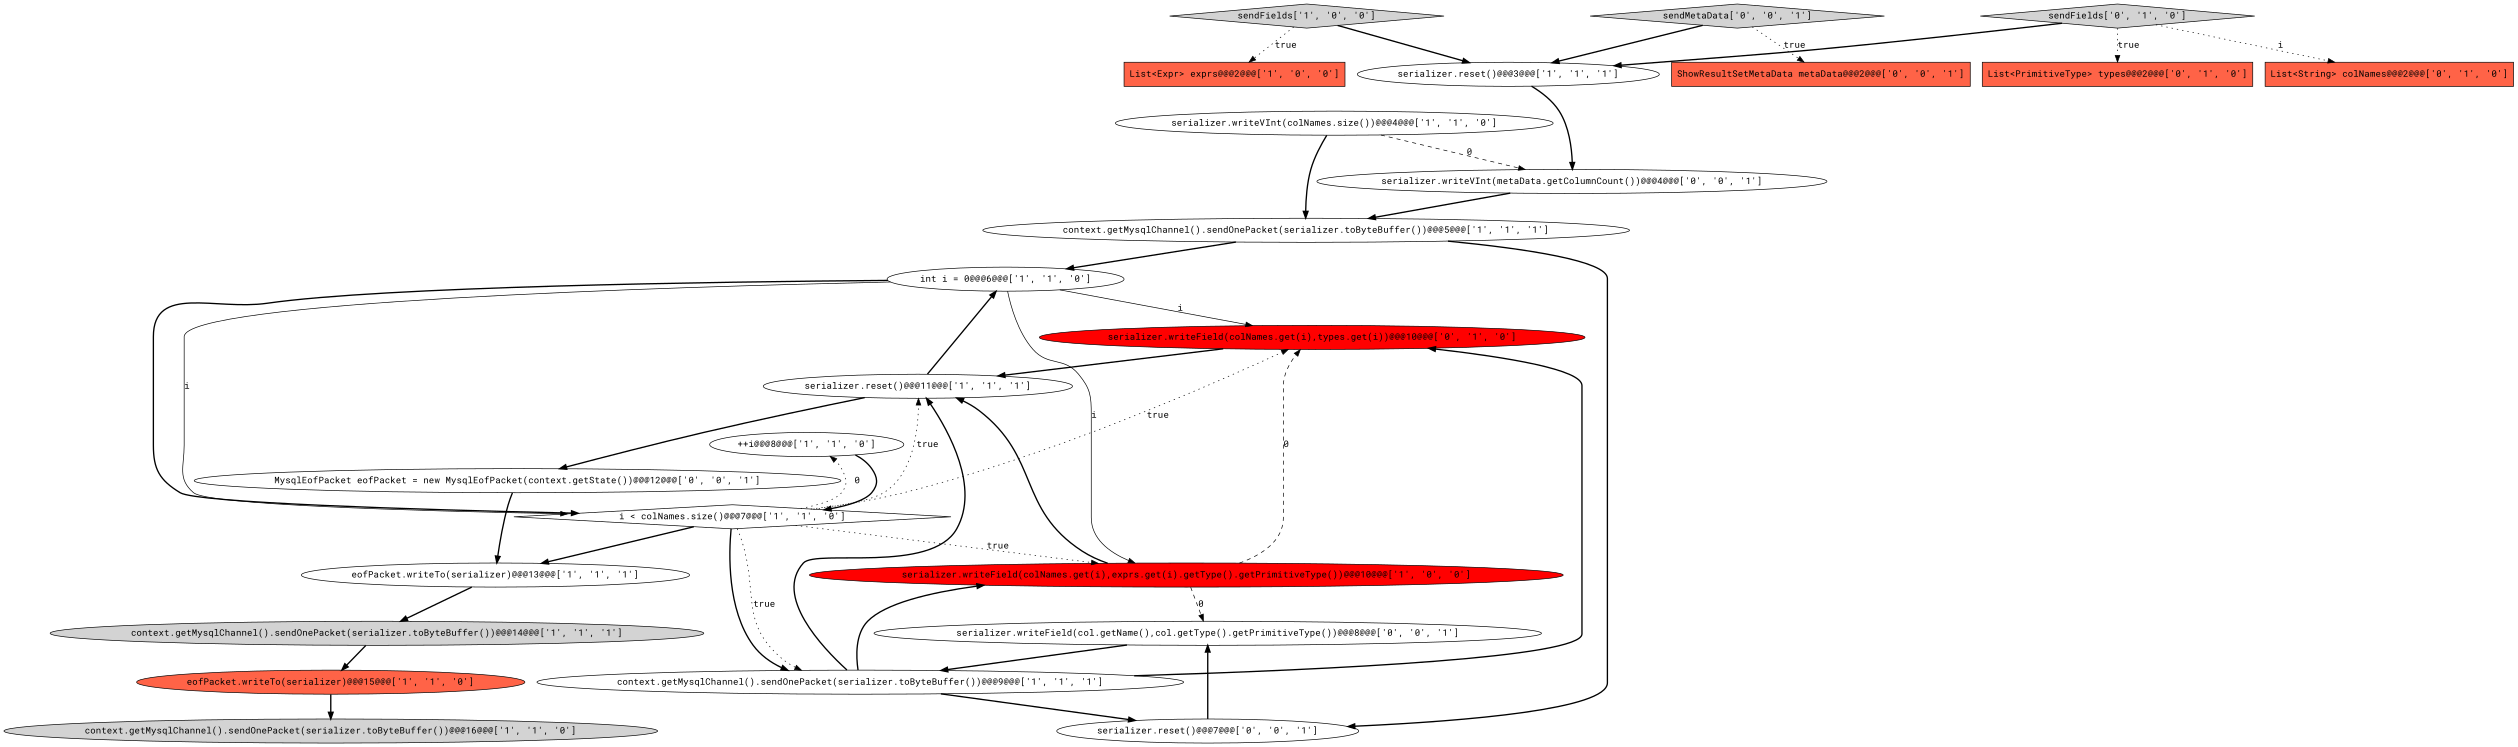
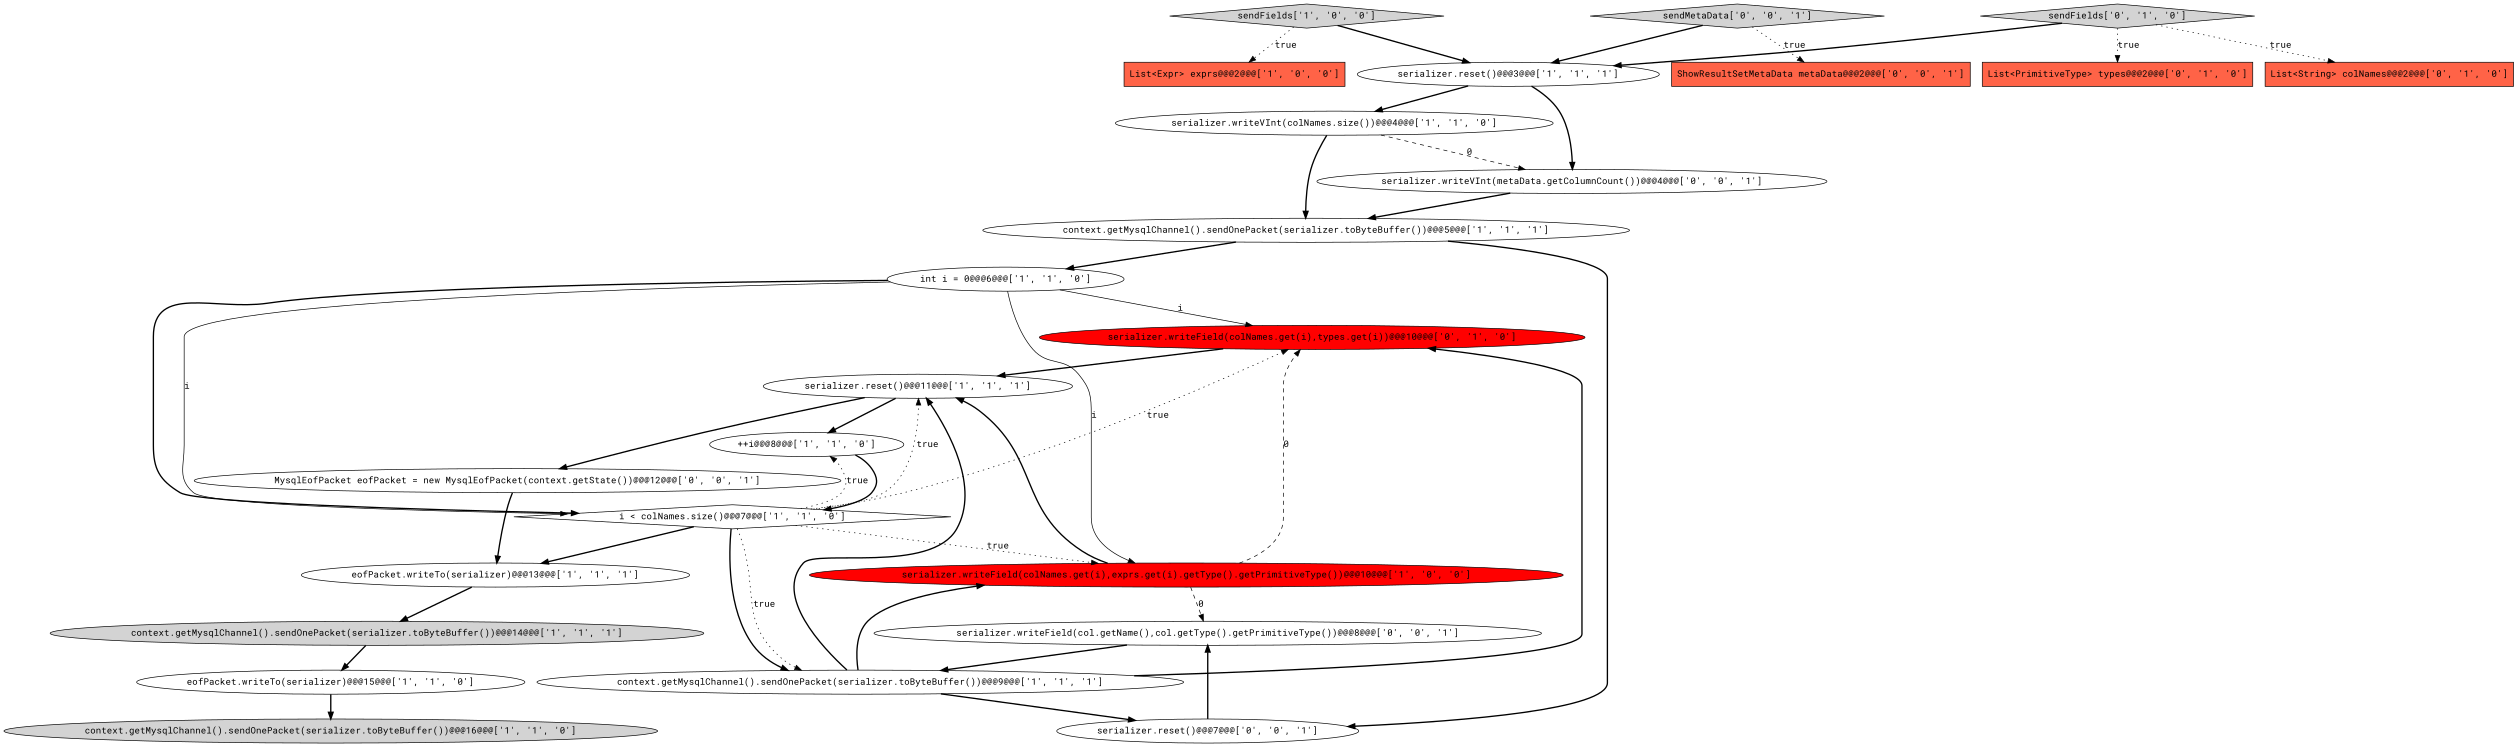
edge "sendFields['0', '1', '0']" -> "List<String> colNames@@@2@@@['0', '1', '0']": label "i" -> "true"
edge "serializer.reset()@@@3@@@['1', '1', '1']" -> "serializer.writeVInt(colNames.size())@@@4@@@['1', '1', '0']": added
edge "serializer.reset()@@@11@@@['1', '1', '1']" -> "int i = 0@@@6@@@['1', '1', '0']": now "serializer.reset()@@@11@@@['1', '1', '1']" -> "++i@@@8@@@['1', '1', '0']"
edge "i < colNames.size()@@@7@@@['1', '1', '0']" -> "++i@@@8@@@['1', '1', '0']": label "0" -> "true"
node "eofPacket.writeTo(serializer)@@@15@@@['1', '1', '0']": fillcolor tomato -> white
